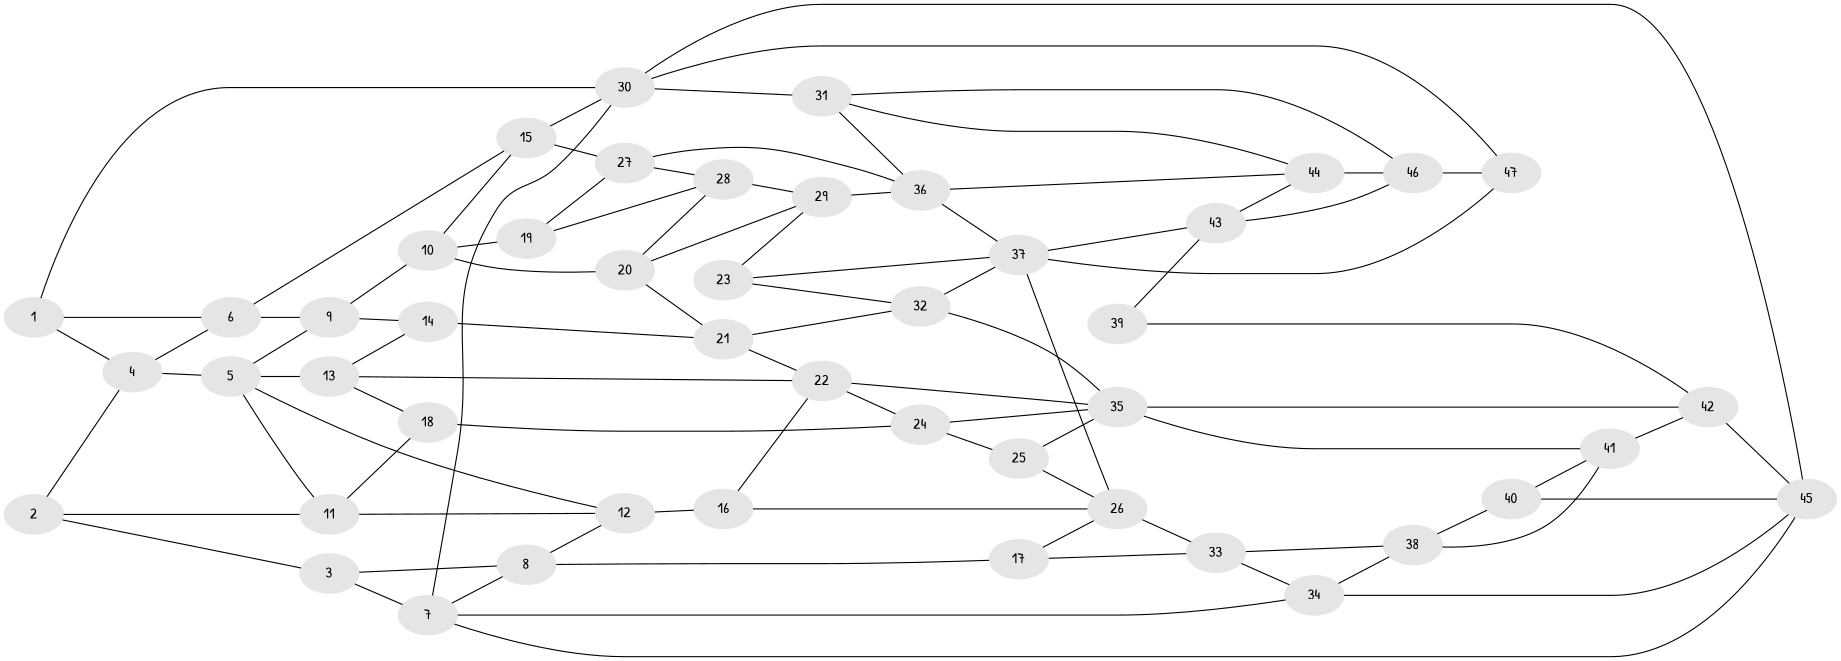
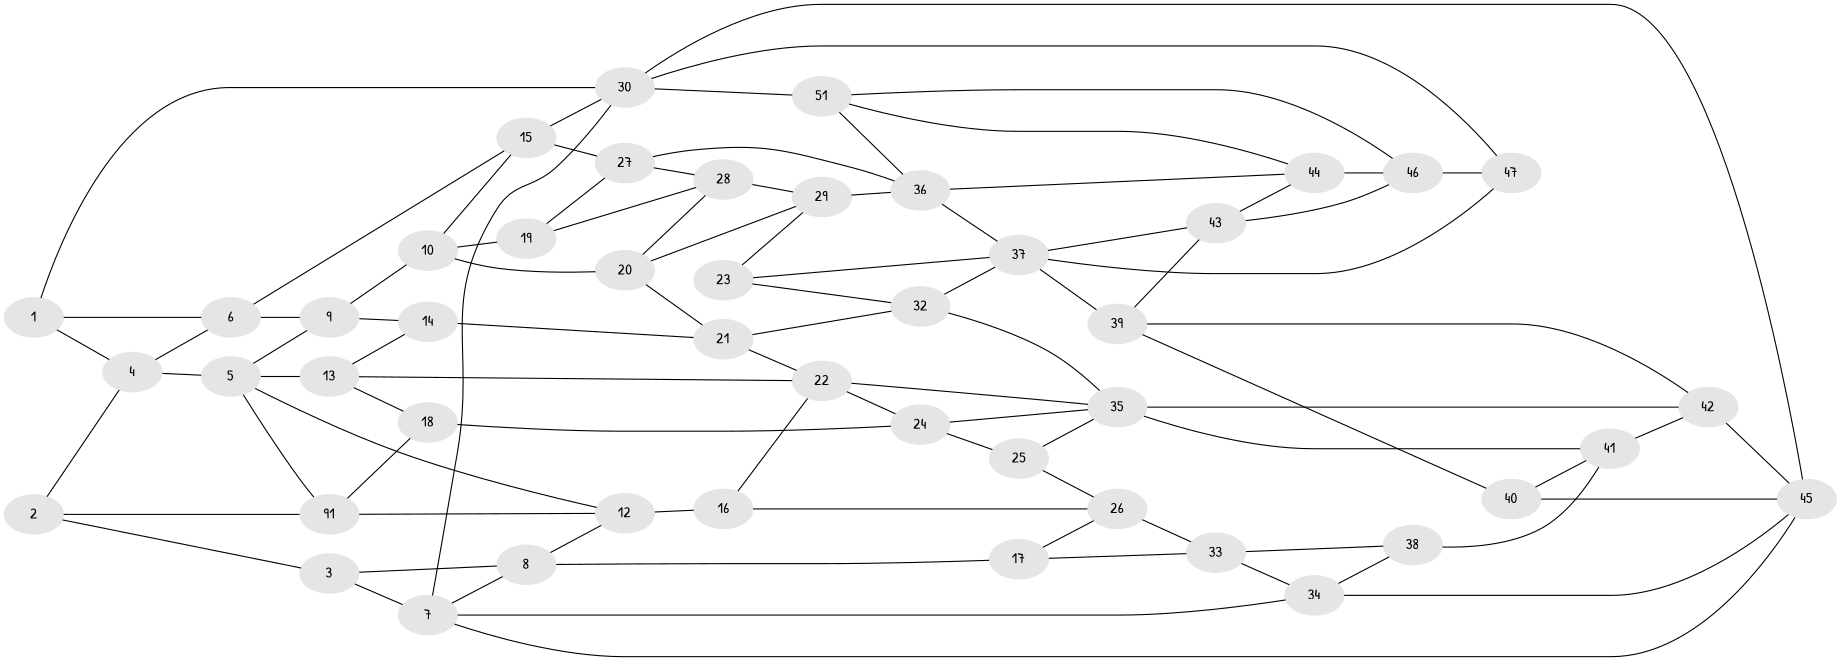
node "31": label "31" -> "51"
edge "37" -- "26": now "37" -- "39"
node "11": label "11" -> "91"
edge "40" -- "38": now "40" -- "39"
